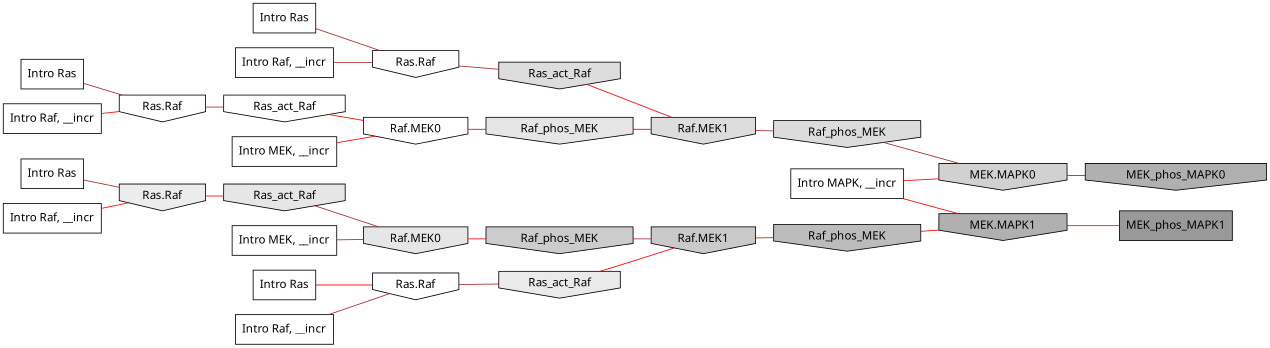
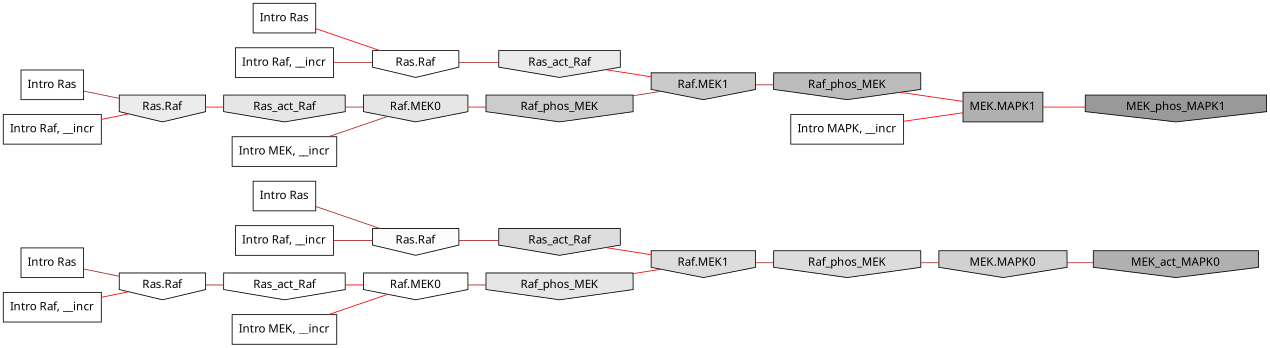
node "MEK_phos_MAPK0": label "MEK_phos_MAPK0" -> "MEK_act_MAPK0"
edge "MEK.MAPK0" -- "Intro MAPK, __incr": removed
node "MEK.MAPK1": shape invhouse -> box
node "MEK_phos_MAPK1": shape box -> invhouse
